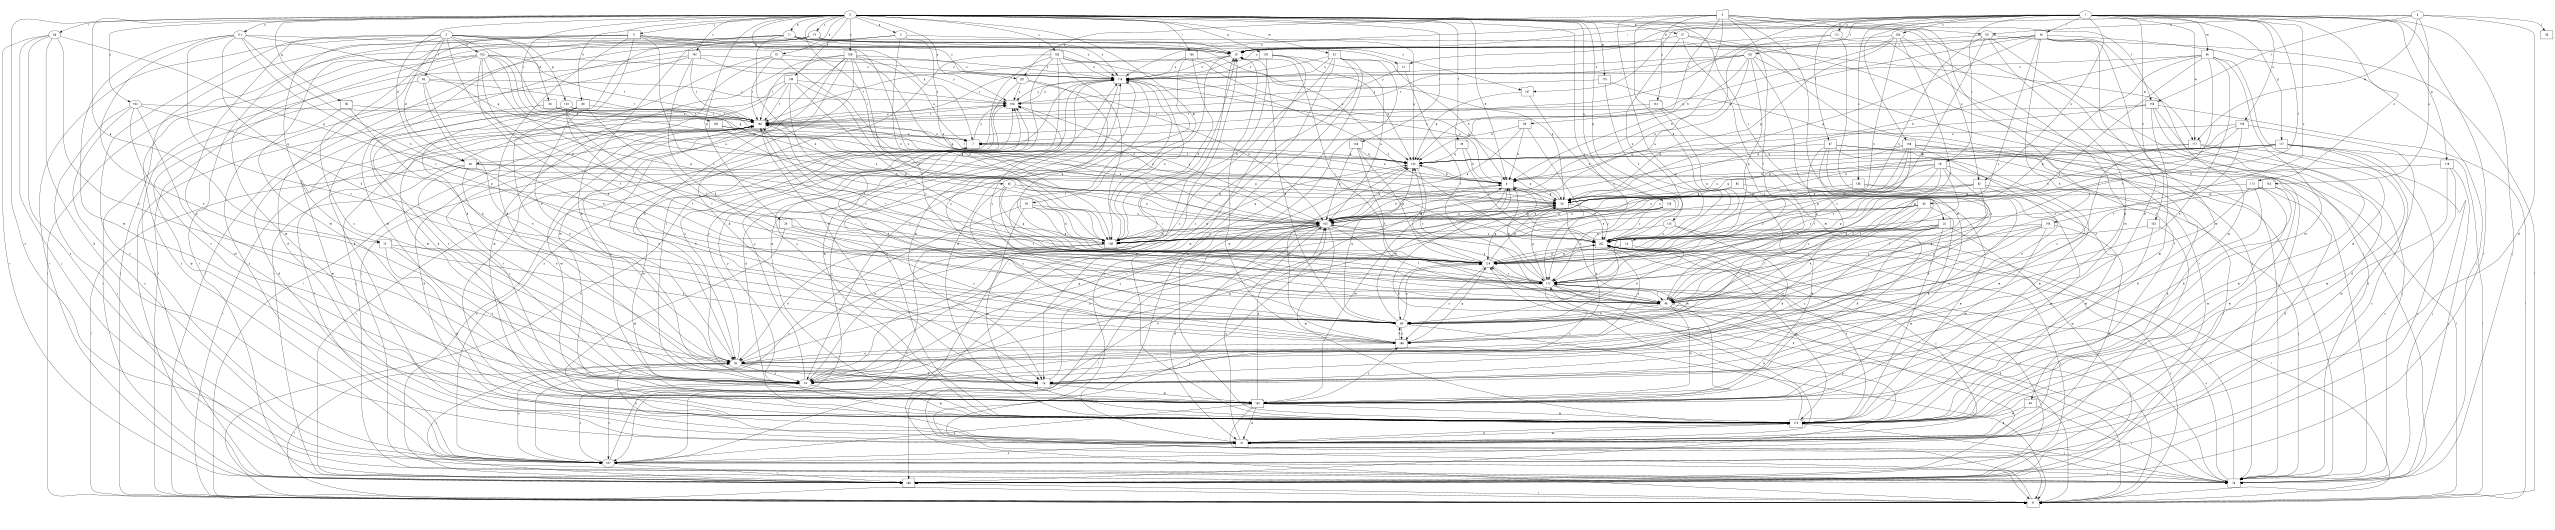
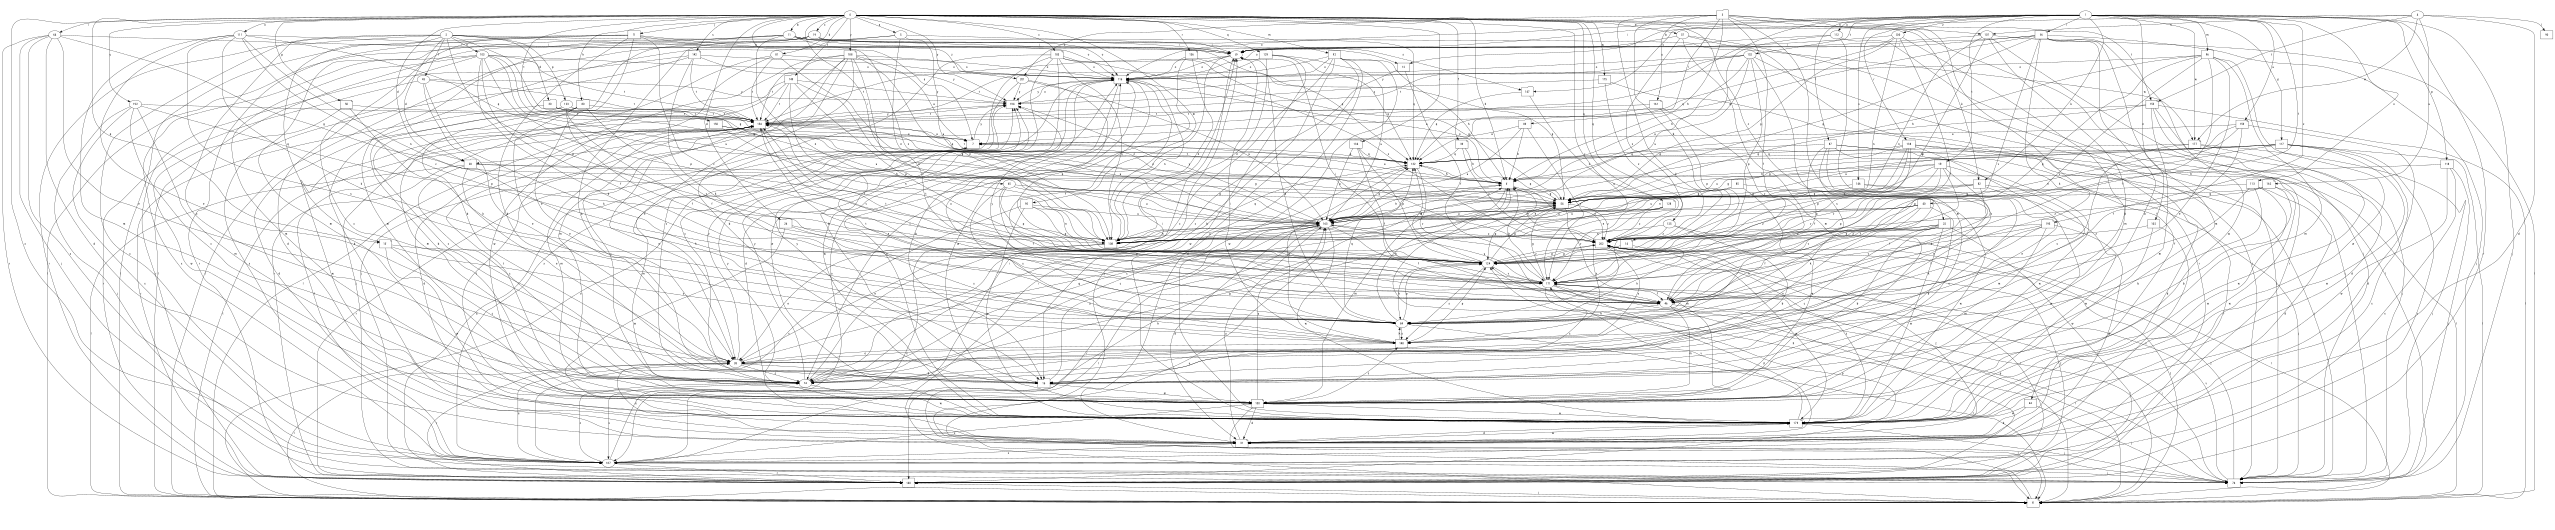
edge "71" -> "69": now "64" -> "69"
